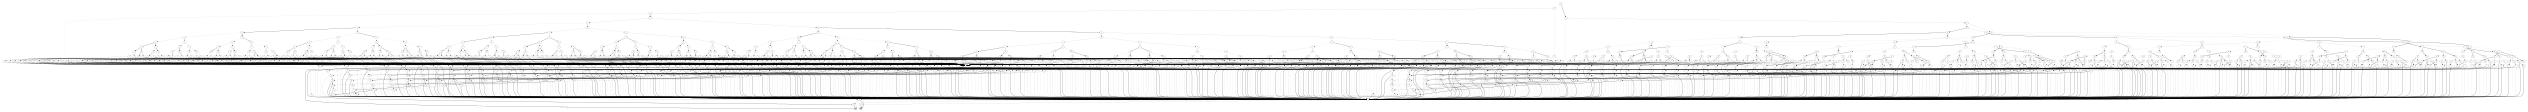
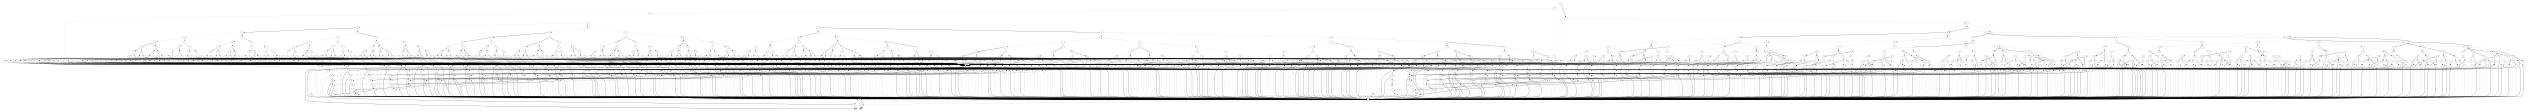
node "3": removed
